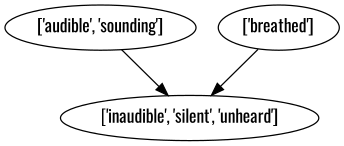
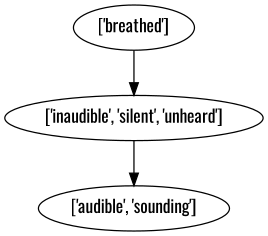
edge "['audible', 'sounding']" -> "['inaudible', 'silent', 'unheard']": reversed
